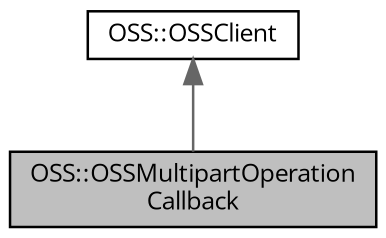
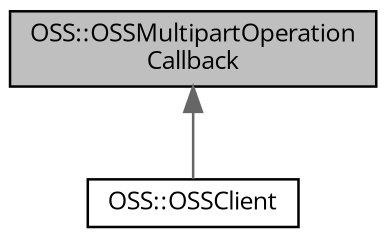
edge "OSS::OSSMultipartOperation Callback" -> "OSS::OSSClient": reversed
